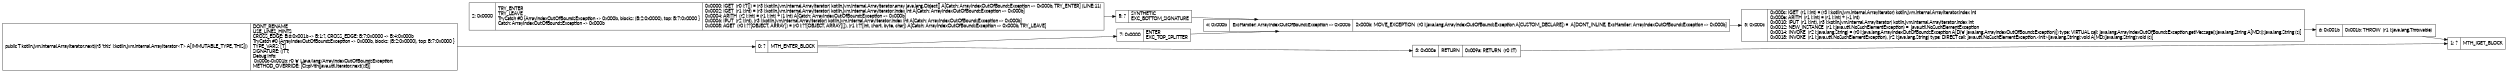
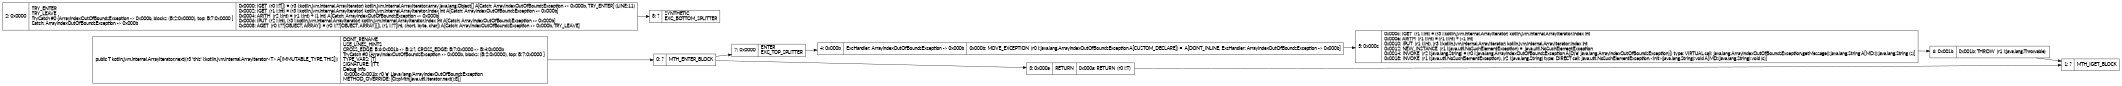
edge "8: ?" -> "4: 0x000b": removed
node "8: ?": text "EXC_BOTTOM_SIGNATURE" -> "EXC_BOTTOM_SPLITTER"
node "3: 0x000a": text "0x009a: RETURN  (r0 I:T)" -> "0x000a: RETURN  (r0 I:T)"
